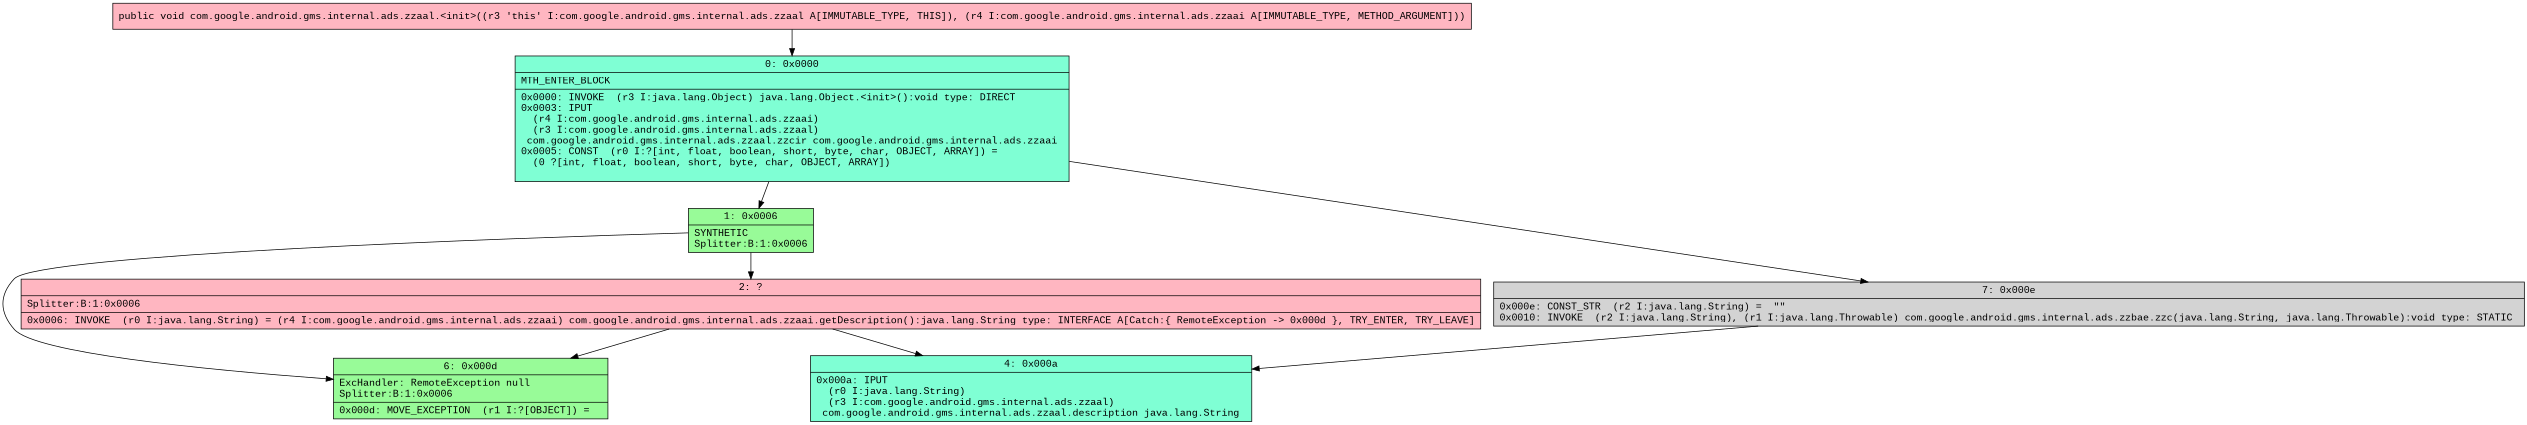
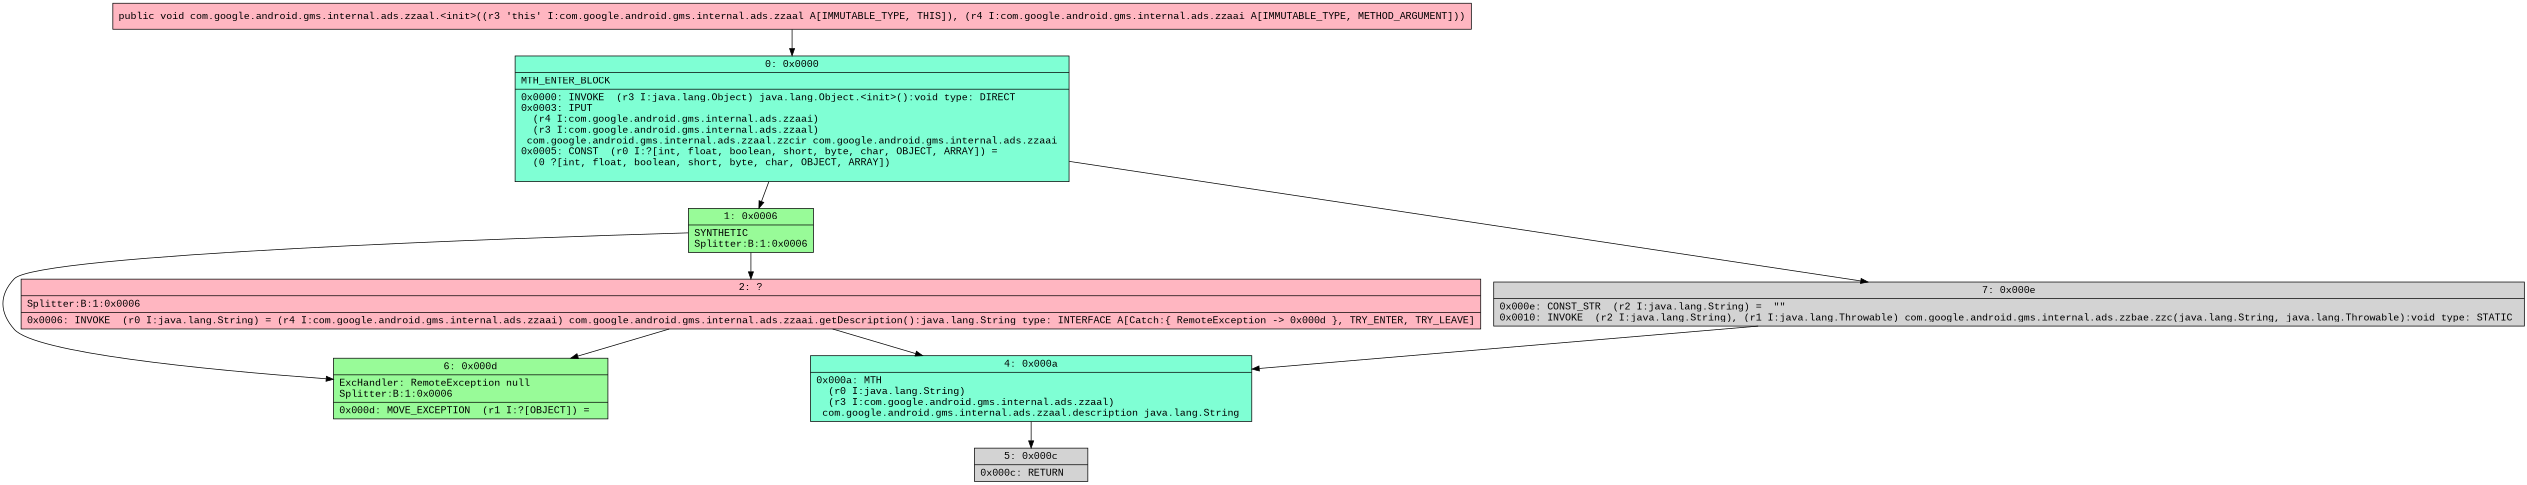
node "4: 0x000a": text "0x000a: IPUT" -> "0x000a: MTH"
node "5: 0x000c": added
